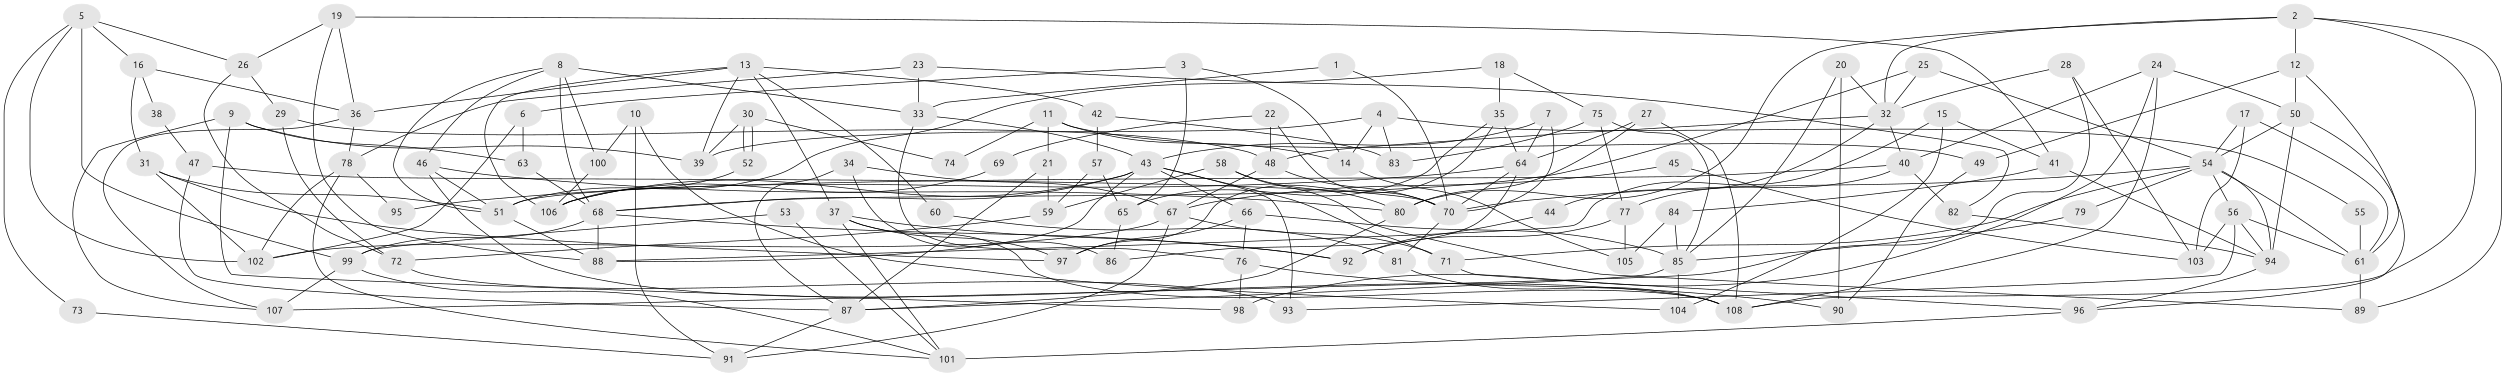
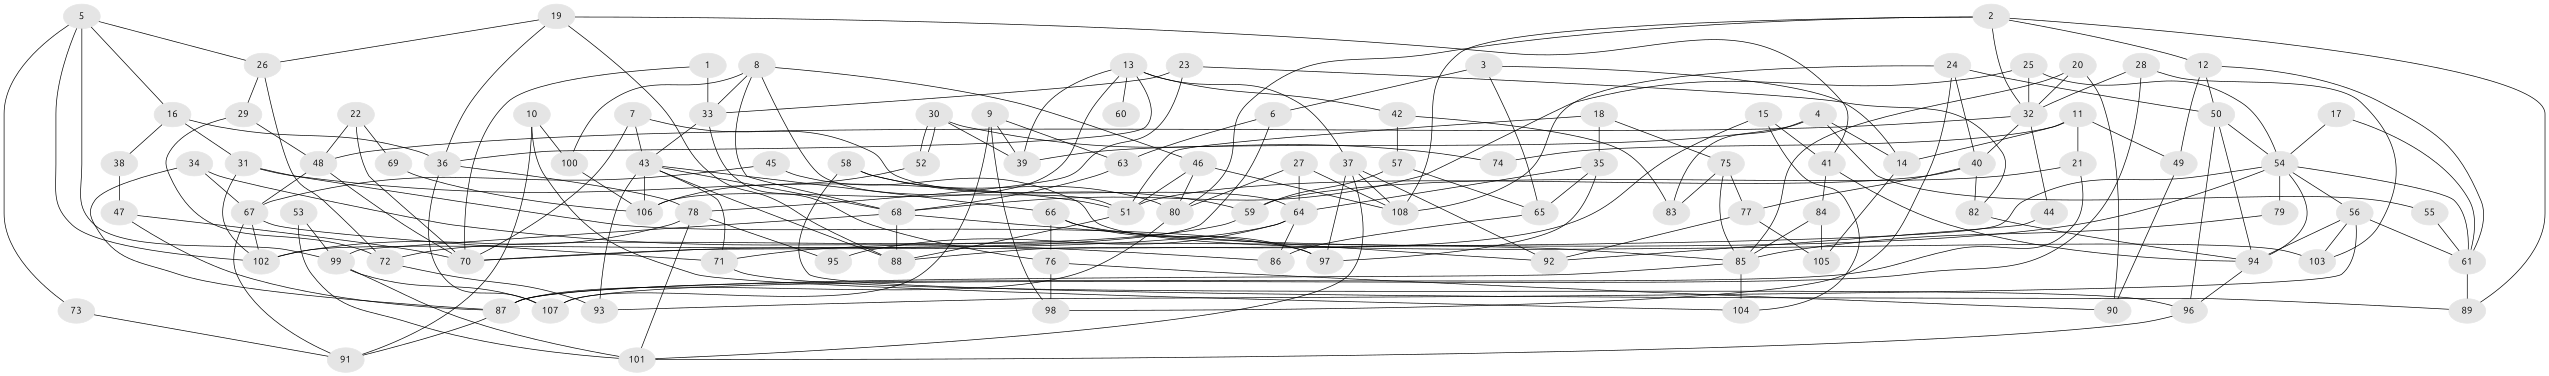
edge "17" -- "103": removed
node "81": removed
